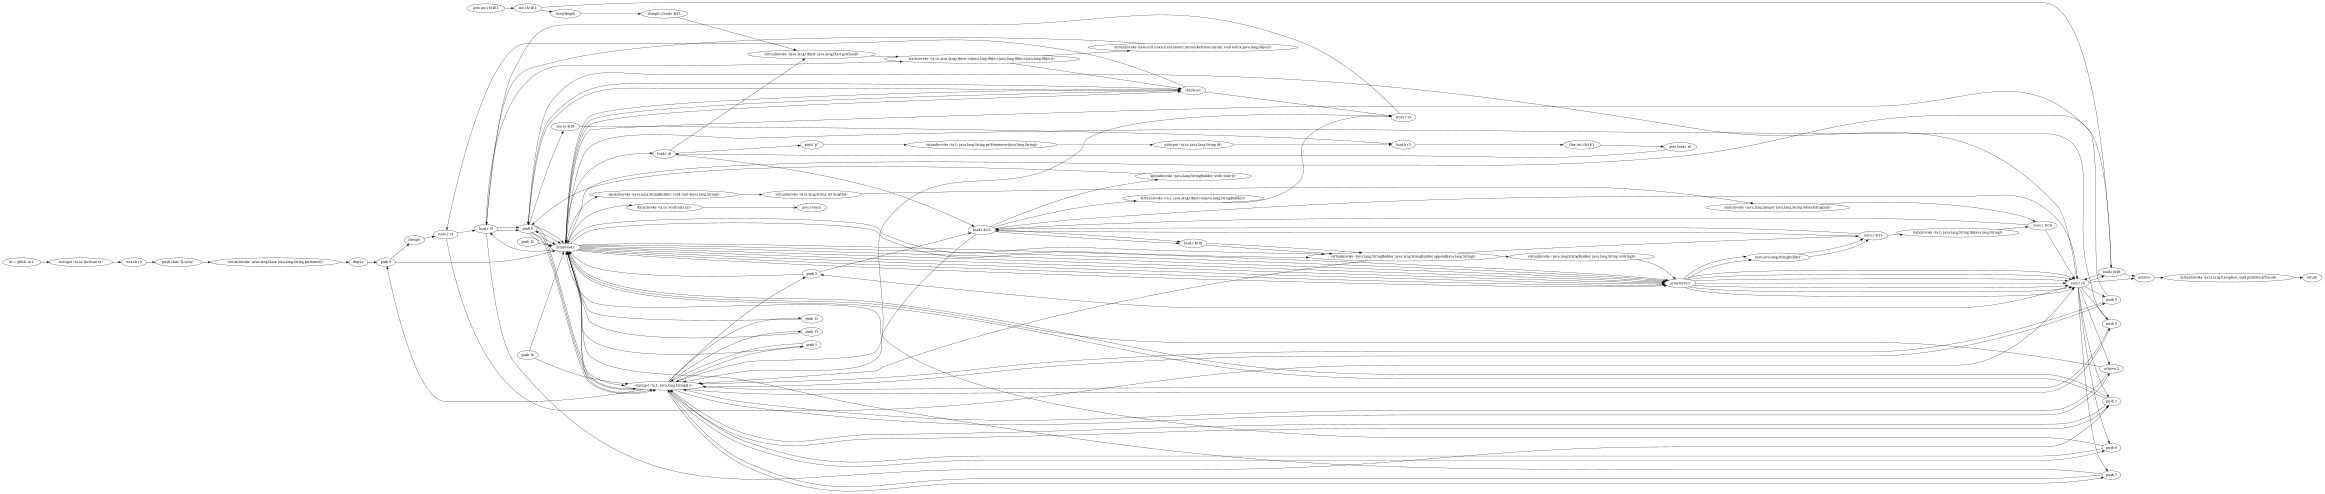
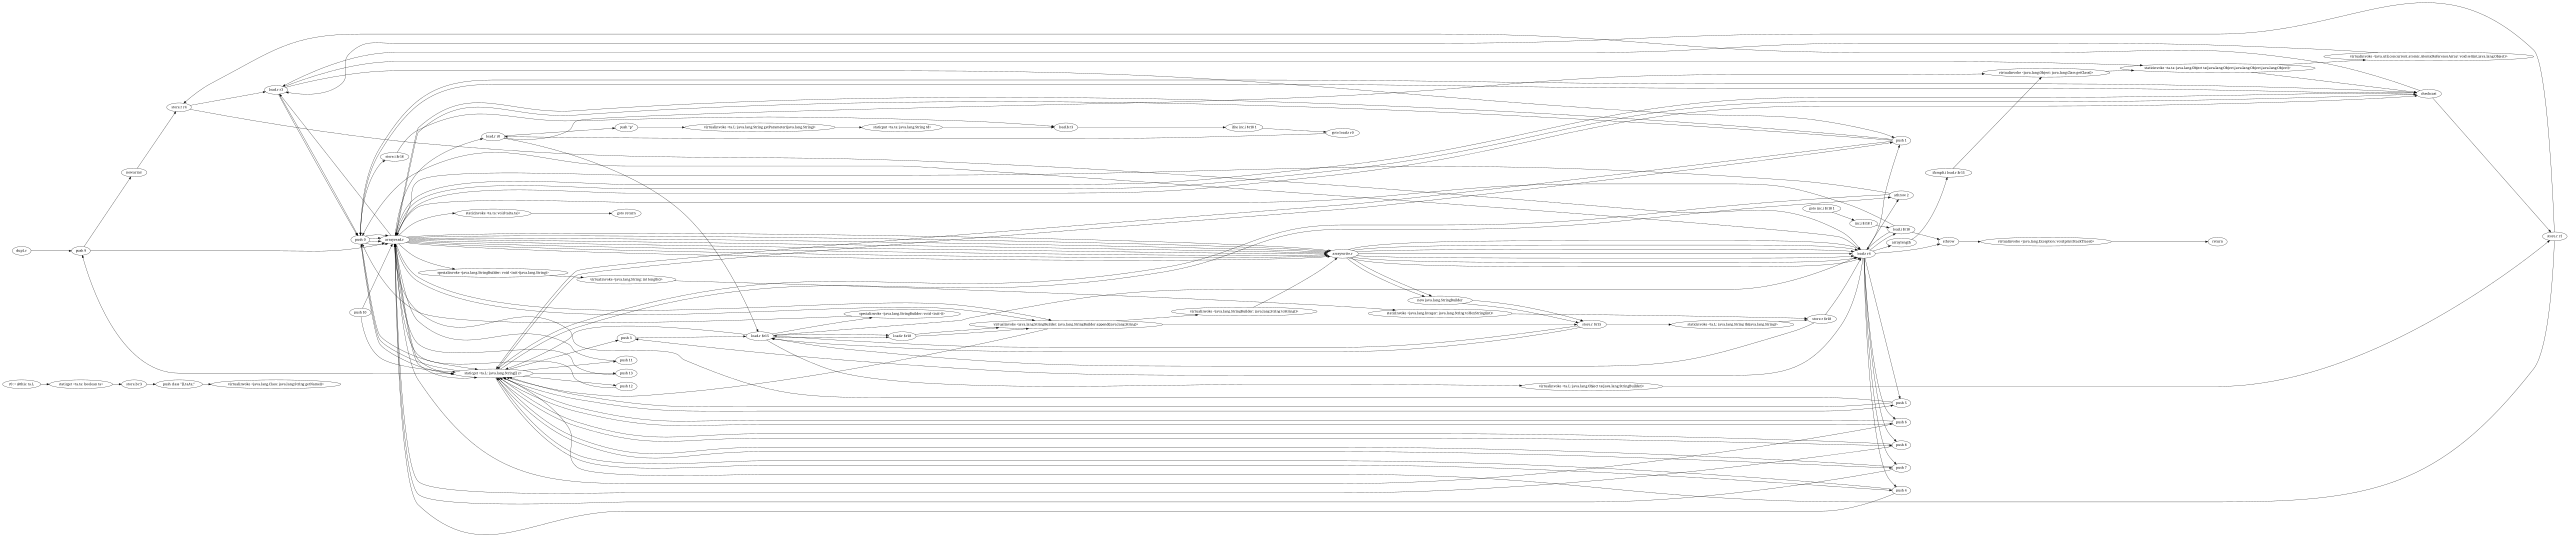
edge "inc.i $r18 1" -> "arraylength": now "load.r r4" -> "arraylength"
node "ifcmplt": label "ifcmplt" -> "newarray"
edge "virtualinvoke <java.lang.Class: java.lang.String getName()>" -> "dup1.r": removed
edge "push 3" -> "arrayread.r": removed
edge "load.r r4" -> "push 5": added
edge "staticget <ta.L: java.lang.String[] z>" -> "push 12": added
